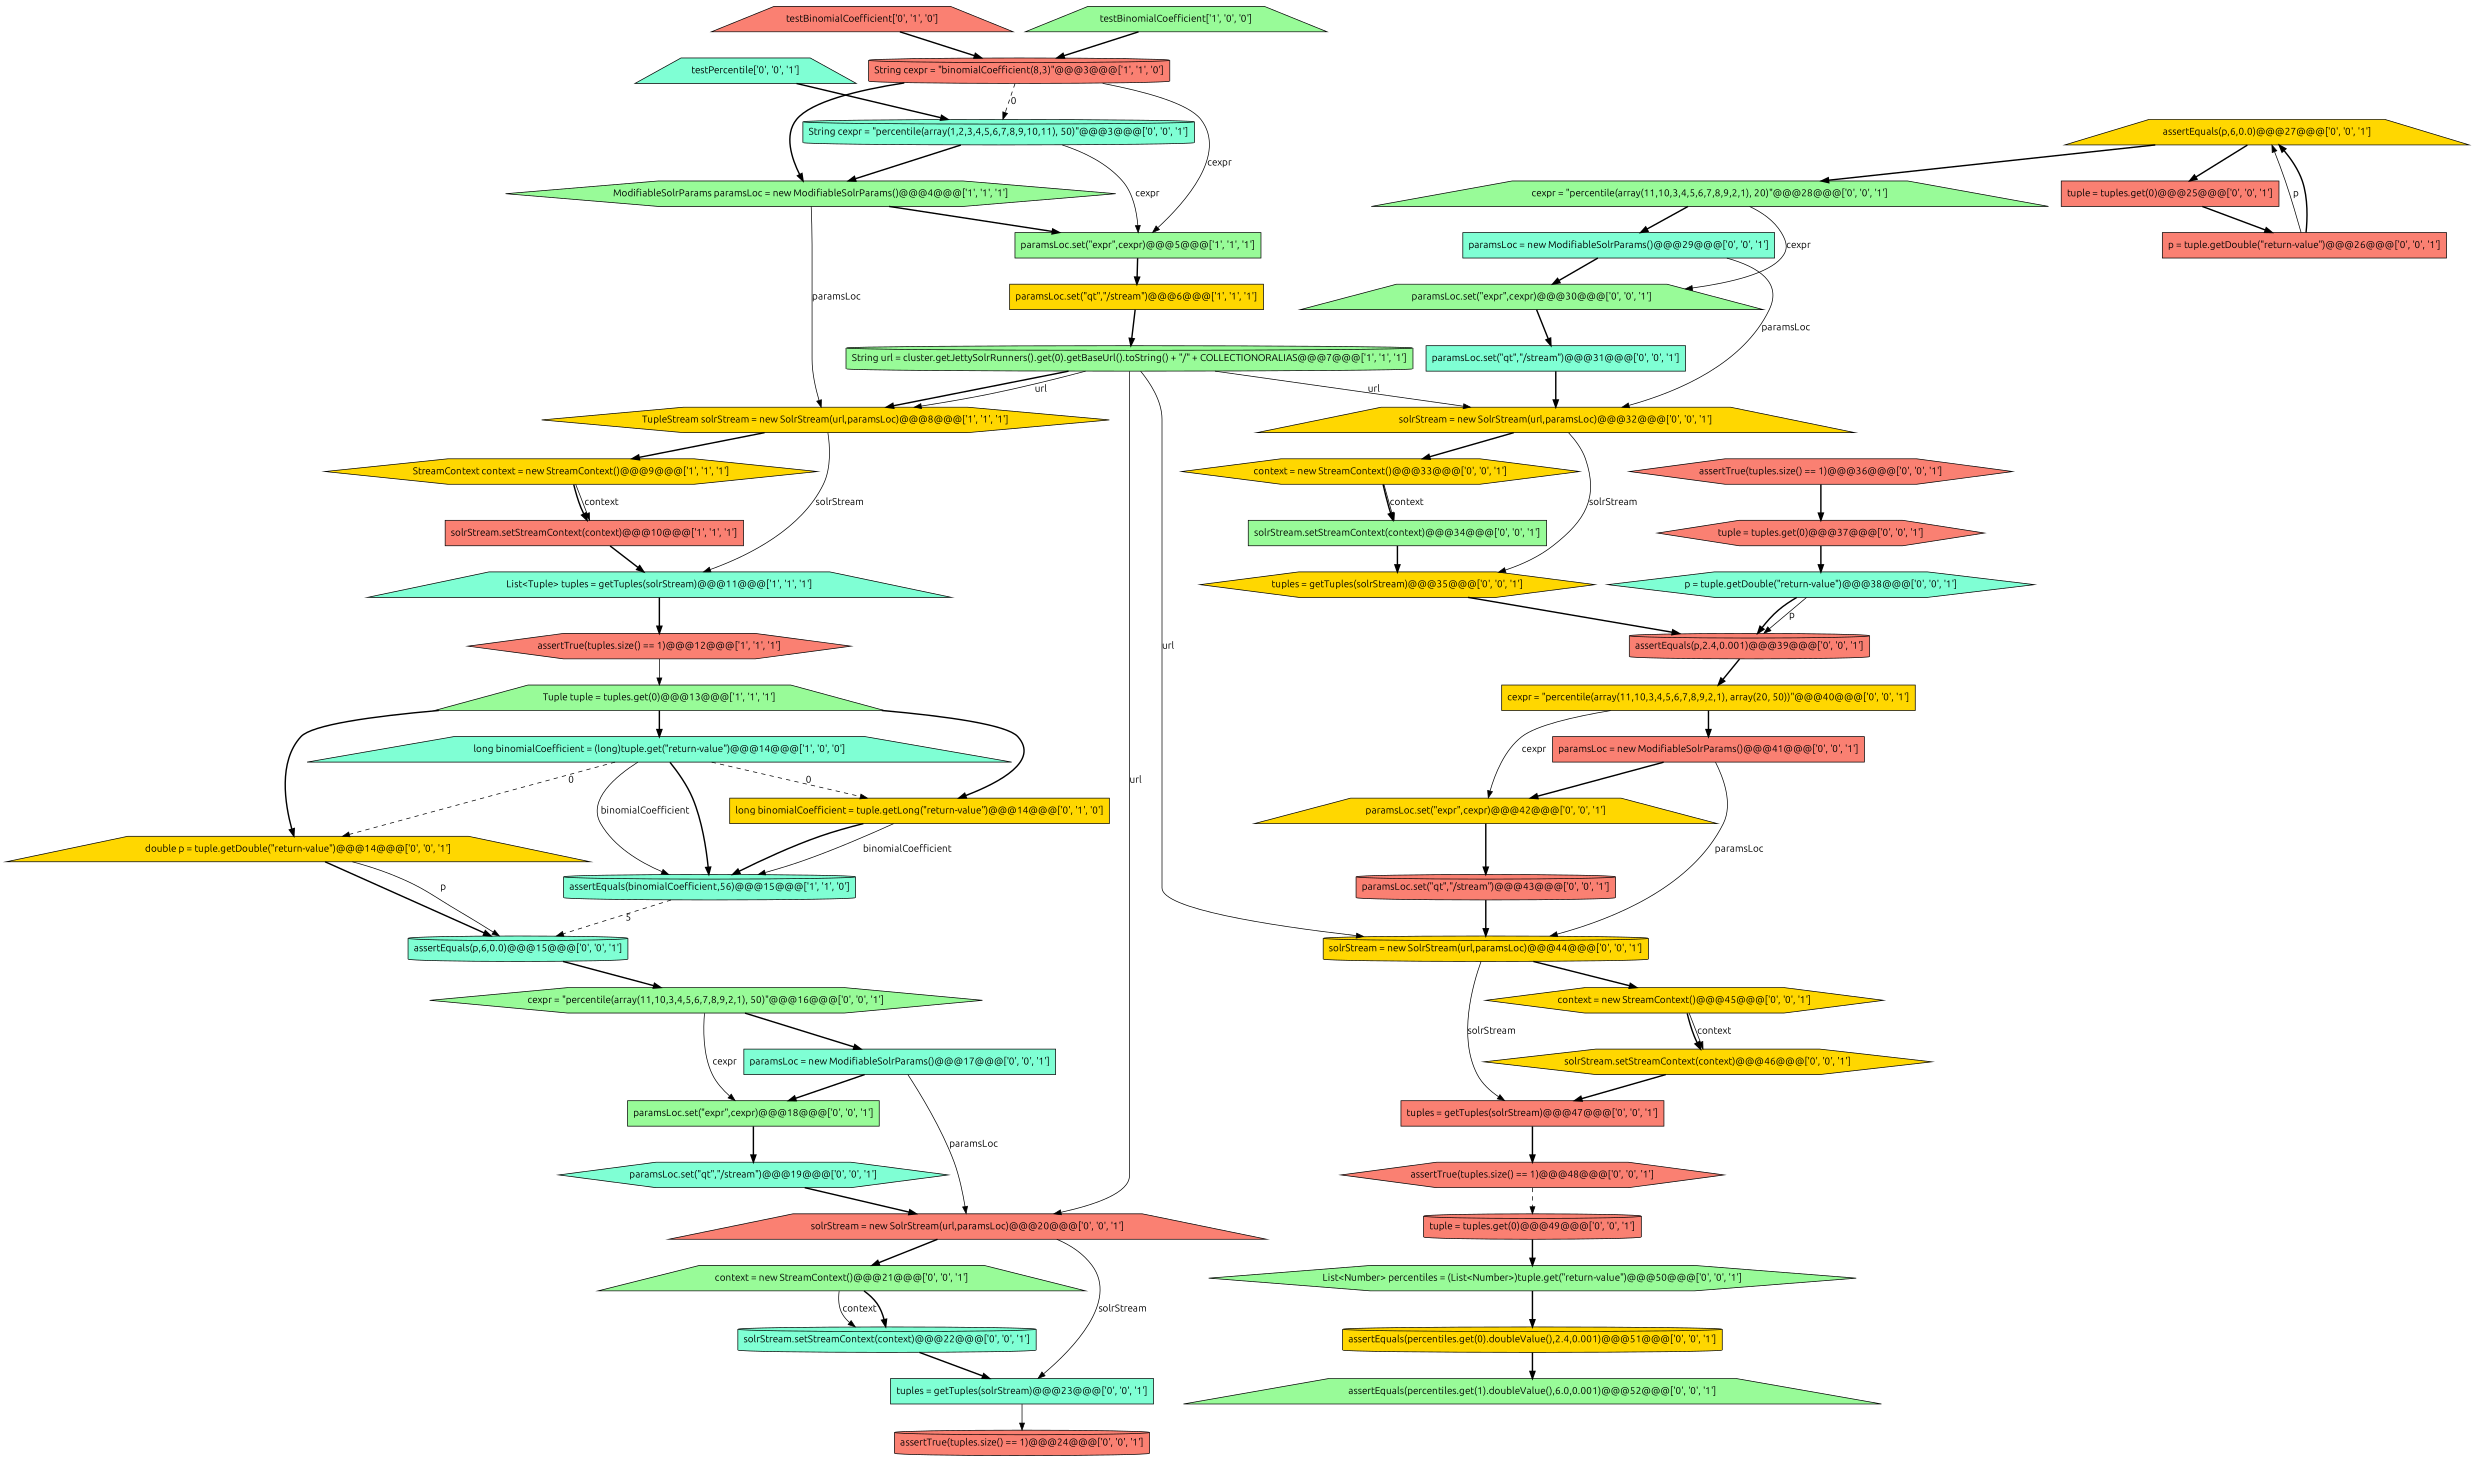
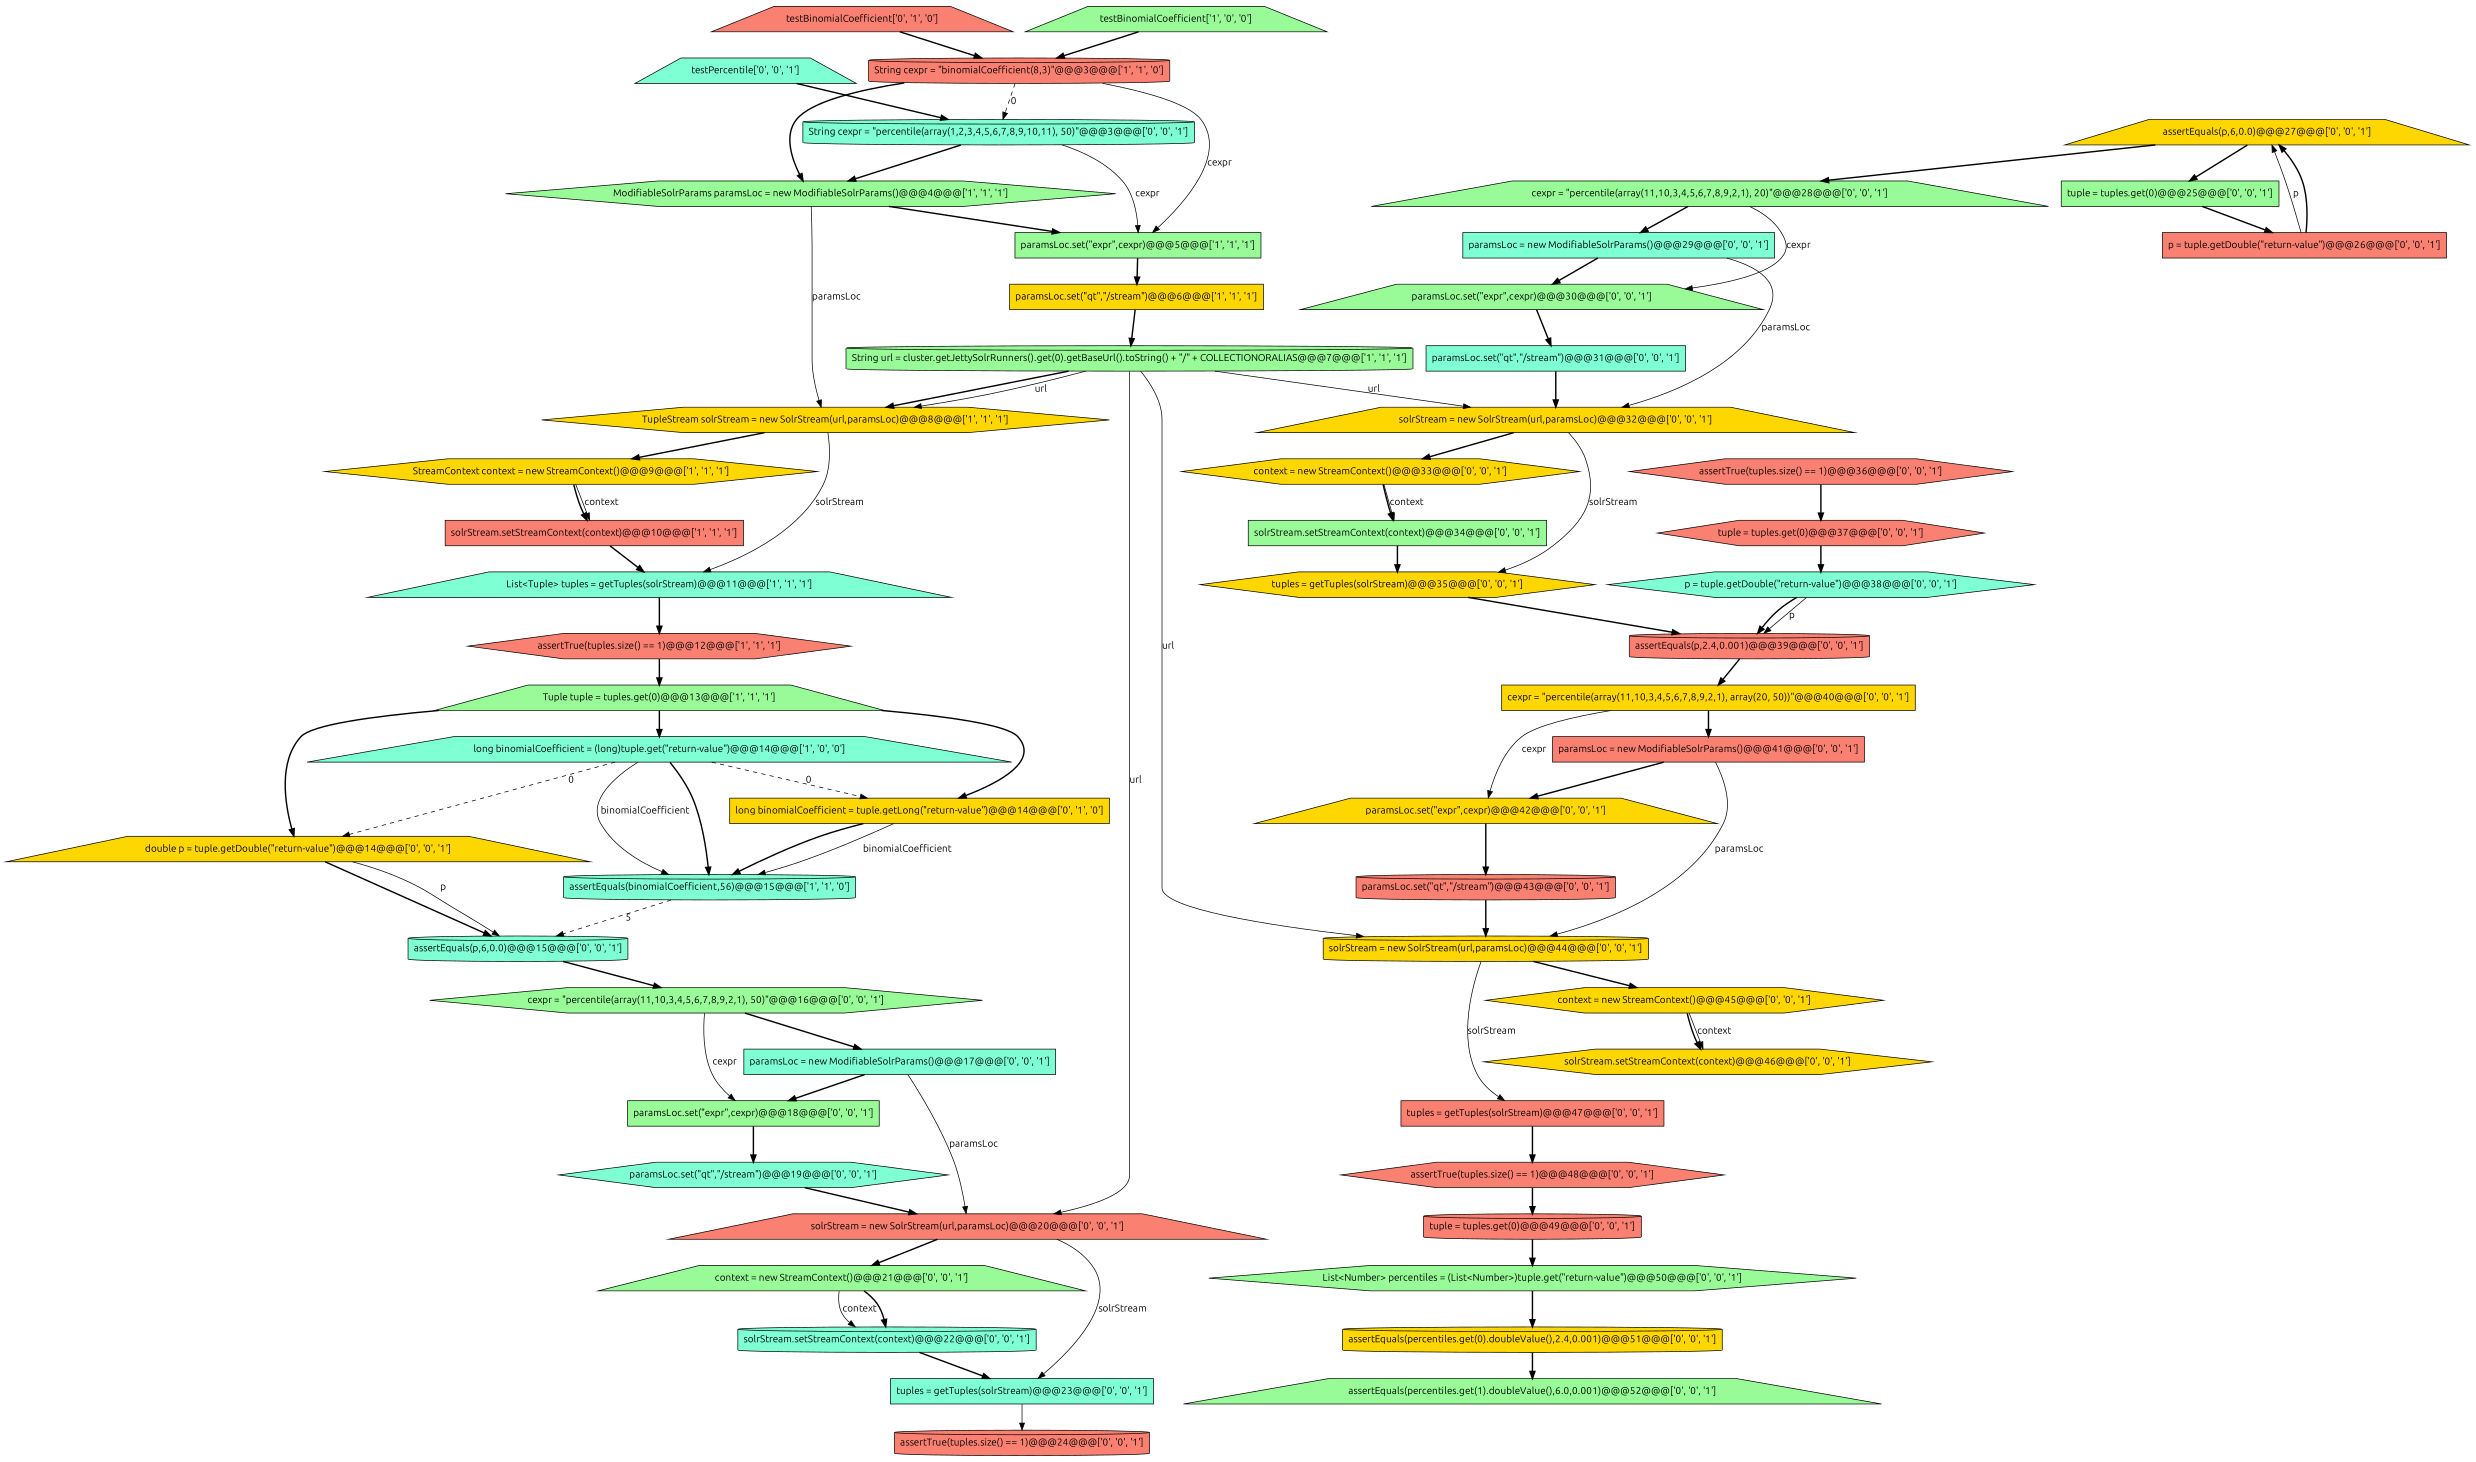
node "tuple = tuples.get(0)@@@25@@@['0', '0', '1']": fillcolor salmon -> palegreen
edge "assertTrue(tuples.size() == 1)@@@12@@@['1', '1', '1']" -> "Tuple tuple = tuples.get(0)@@@13@@@['1', '1', '1']": style solid -> bold
edge "solrStream.setStreamContext(context)@@@46@@@['0', '0', '1']" -> "tuples = getTuples(solrStream)@@@47@@@['0', '0', '1']": removed
edge "assertTrue(tuples.size() == 1)@@@48@@@['0', '0', '1']" -> "tuple = tuples.get(0)@@@49@@@['0', '0', '1']": style dashed -> bold
